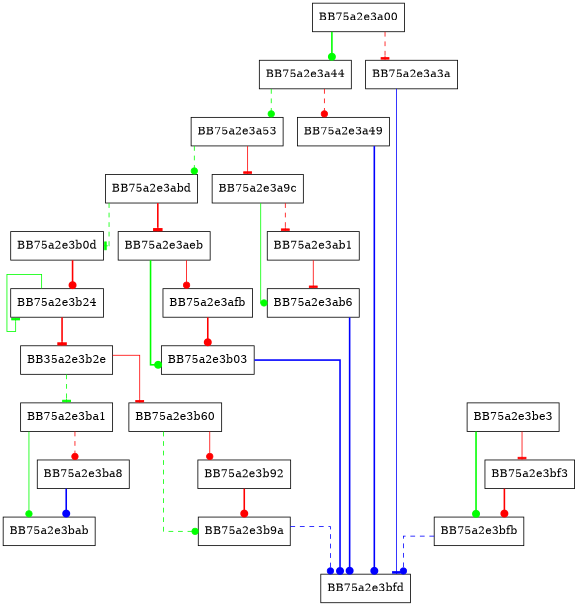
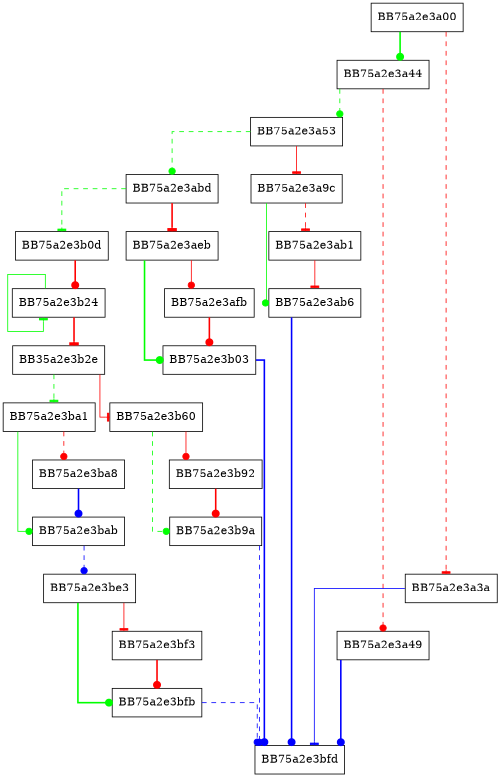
edge "BB75a2e3bab" -> "BB75a2e3be3": added
